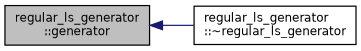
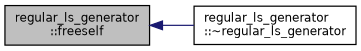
node "regular_ls_generator ::generator": label "regular_ls_generator ::generator" -> "regular_ls_generator ::freeself"
